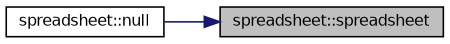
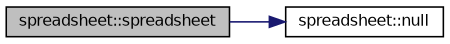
edge "spreadsheet::null" -> "spreadsheet::spreadsheet": reversed
